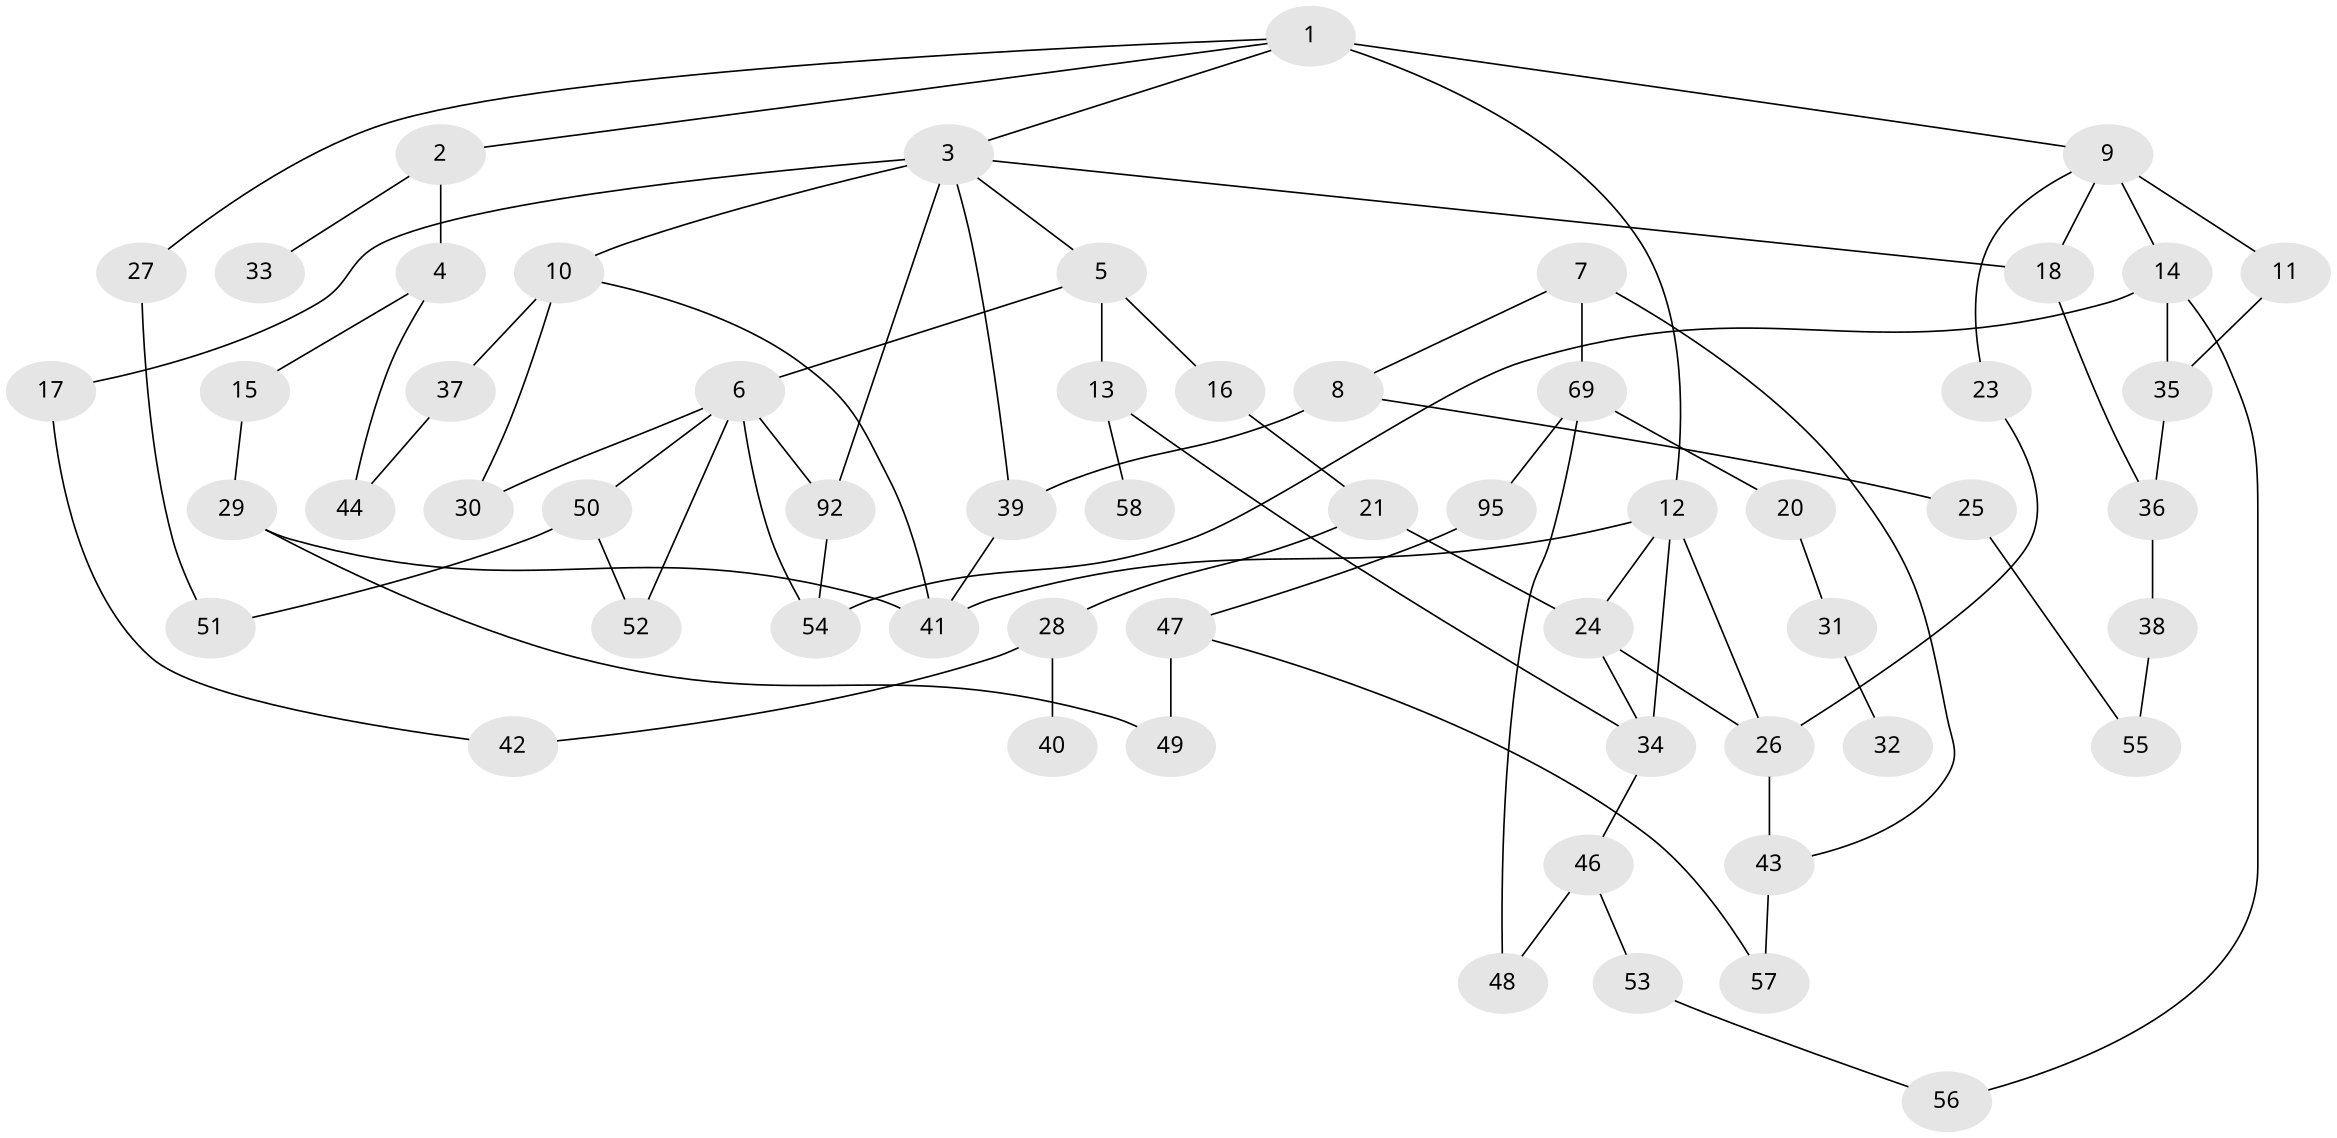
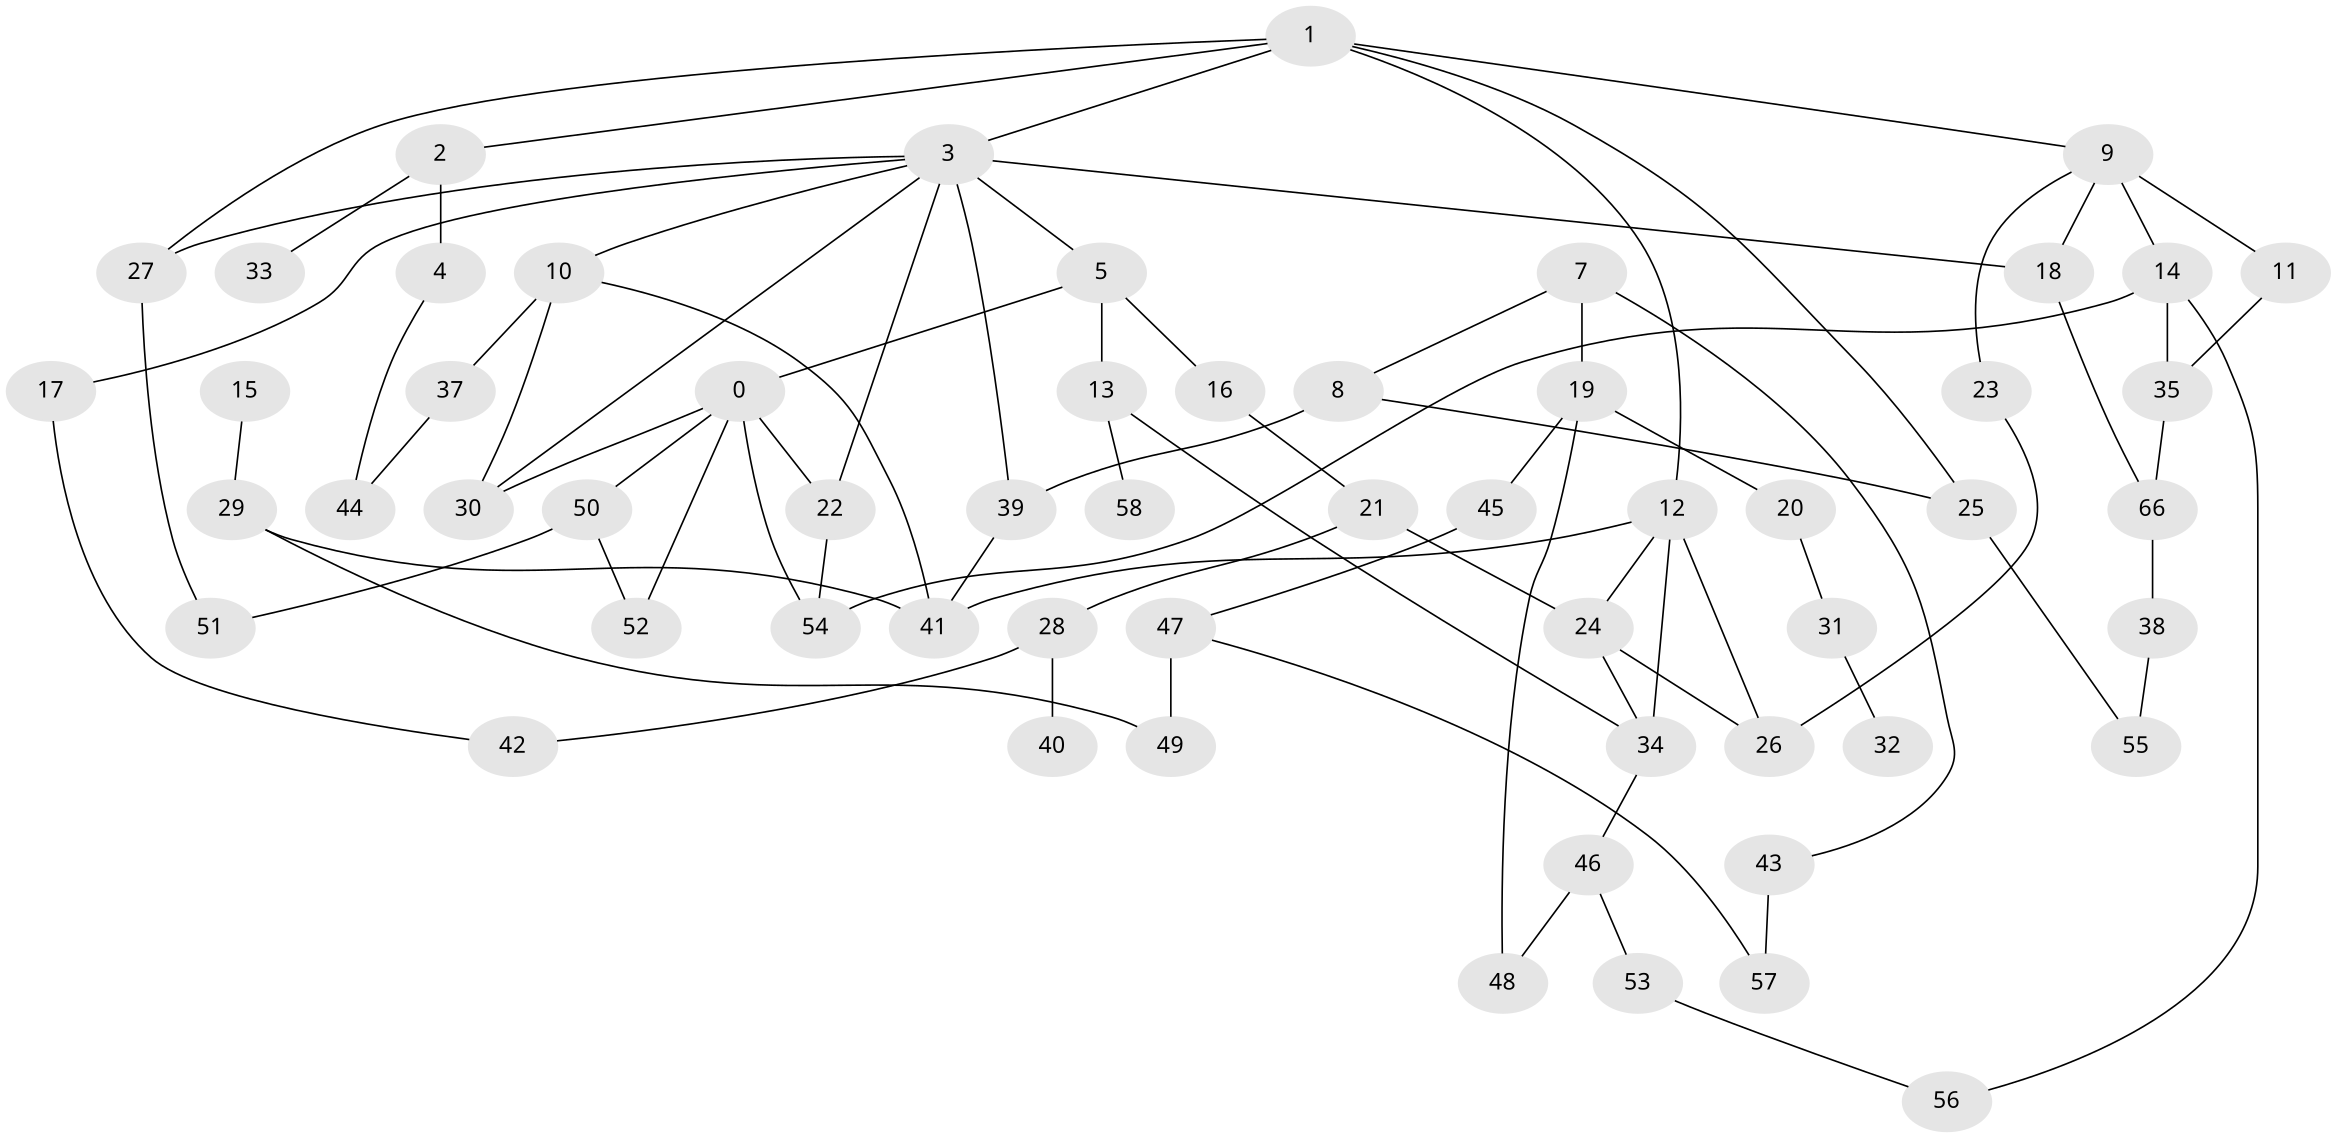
edge "3" -- "27": added
edge "1" -- "25": added
edge "4" -- "15": removed
edge "3" -- "30": added
node "6": label "6" -> "0"
node "69": label "69" -> "19"
node "92": label "92" -> "22"
node "95": label "95" -> "45"
node "36": label "36" -> "66"
edge "26" -- "43": removed
